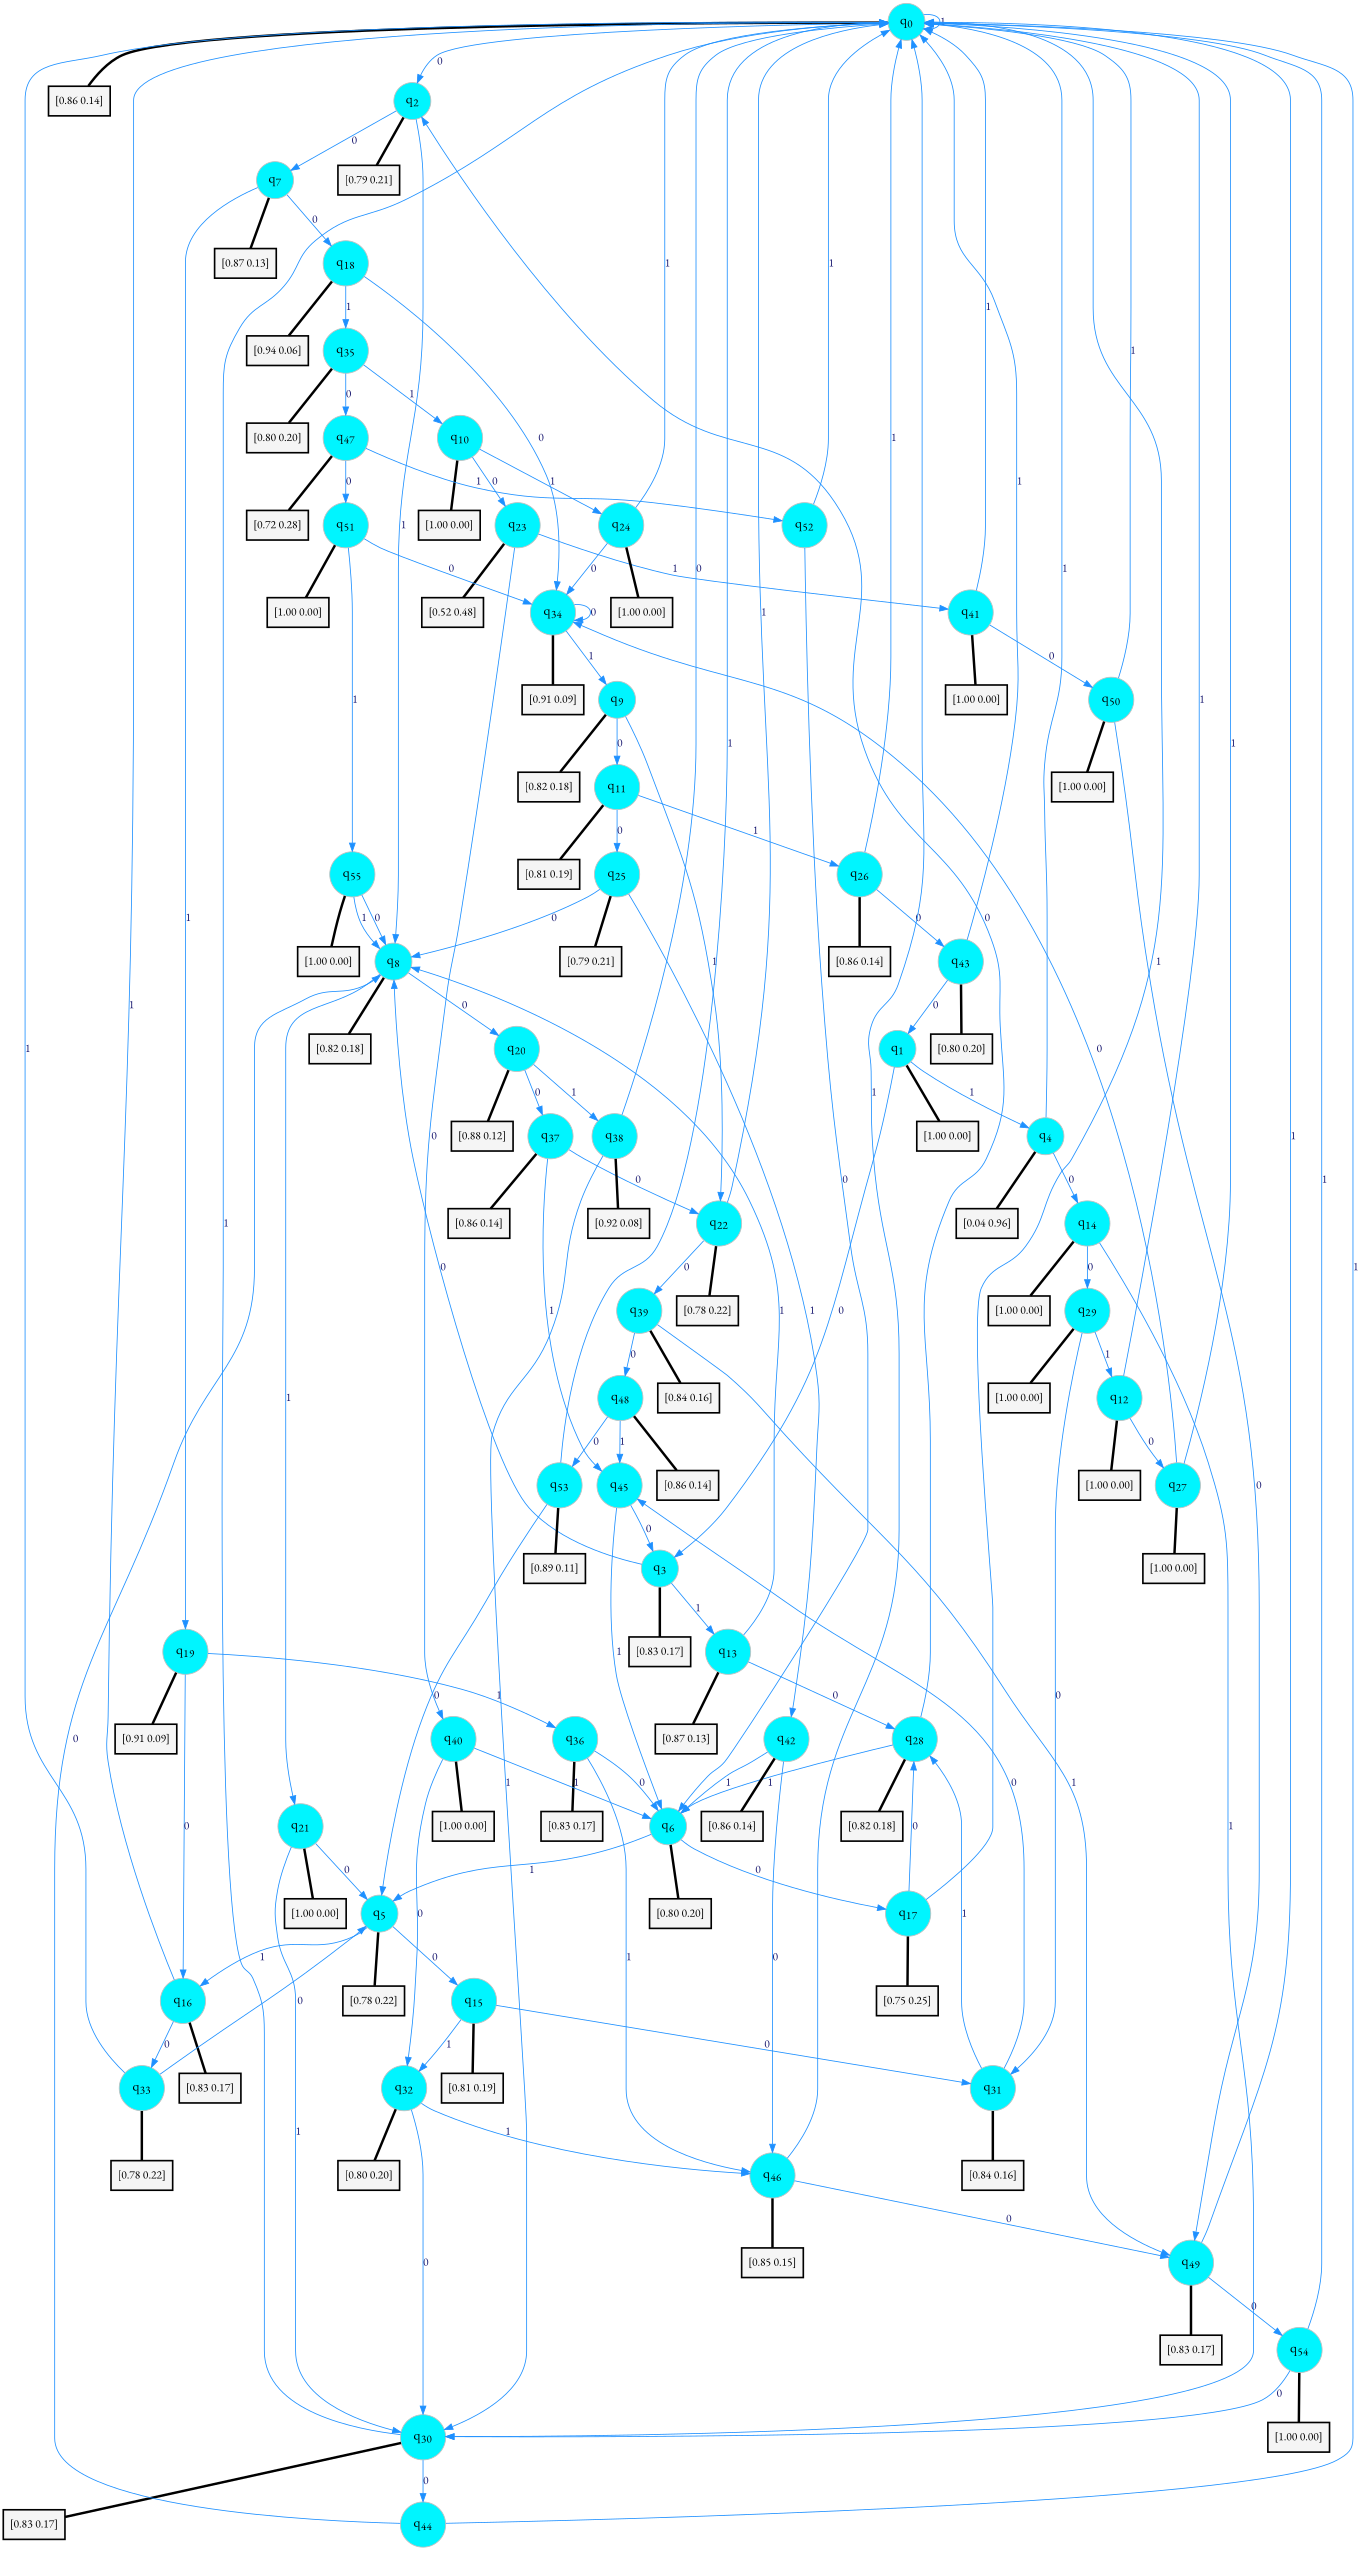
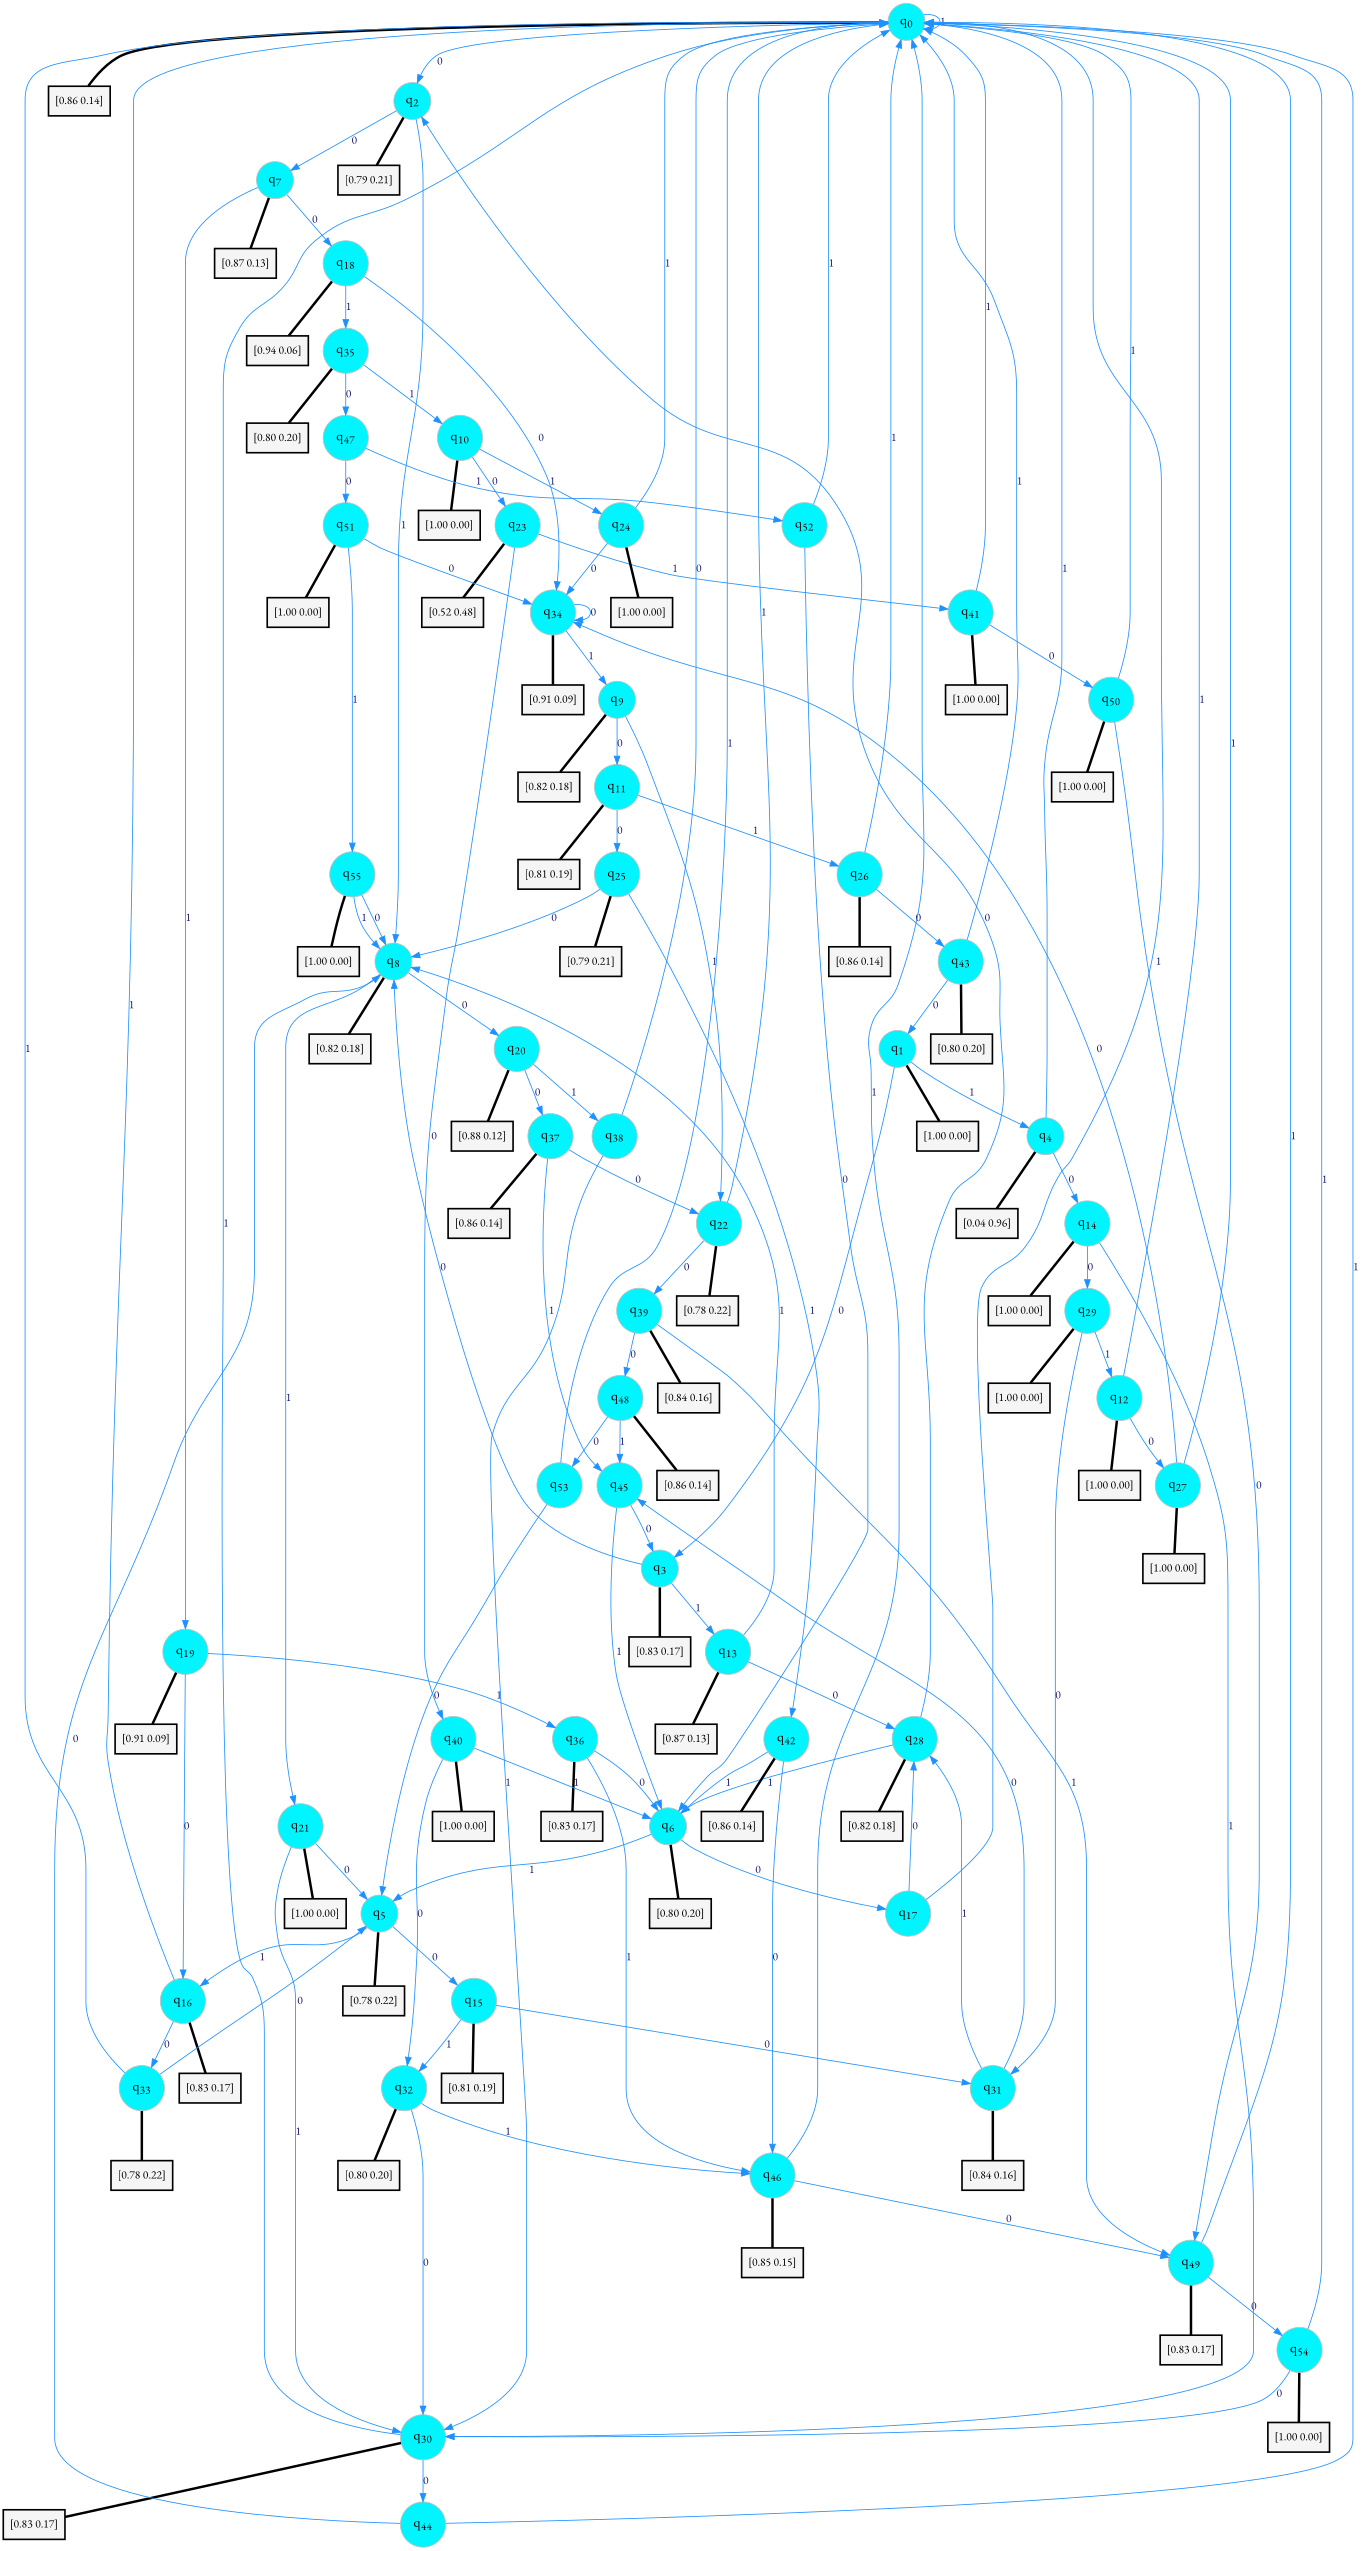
node "[0.72 0.28]": removed
node "[0.92 0.08]": removed
node "[0.89 0.11]": removed
node "[0.75 0.25]": removed
